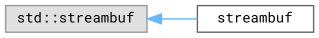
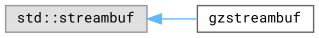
node "streambuf": label "streambuf" -> "gzstreambuf"
